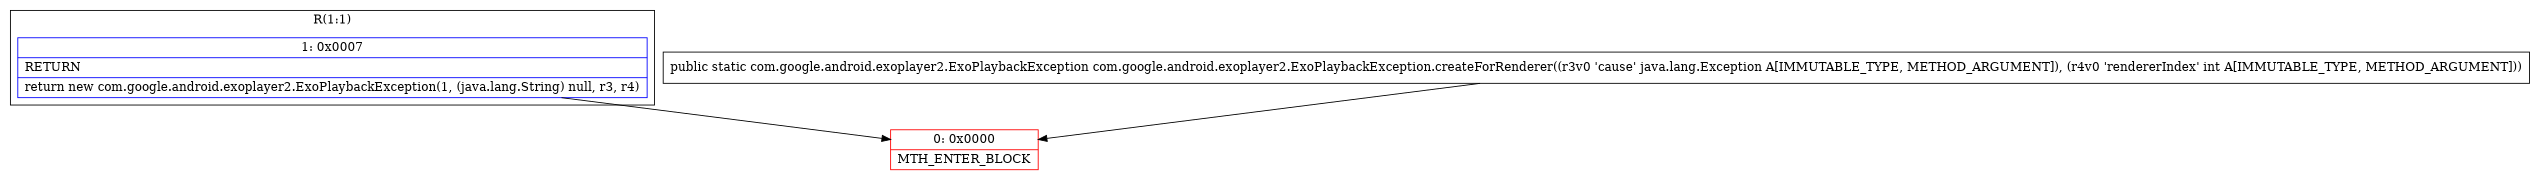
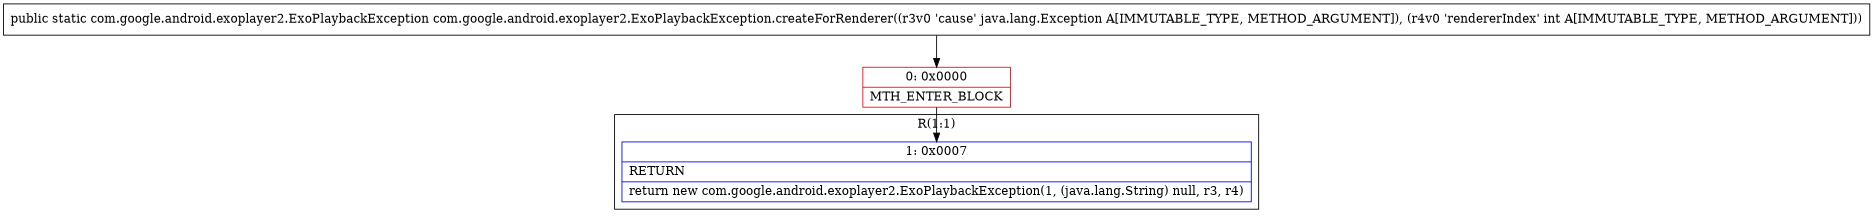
edge "1: 0x0007" -> "0: 0x0000": reversed
